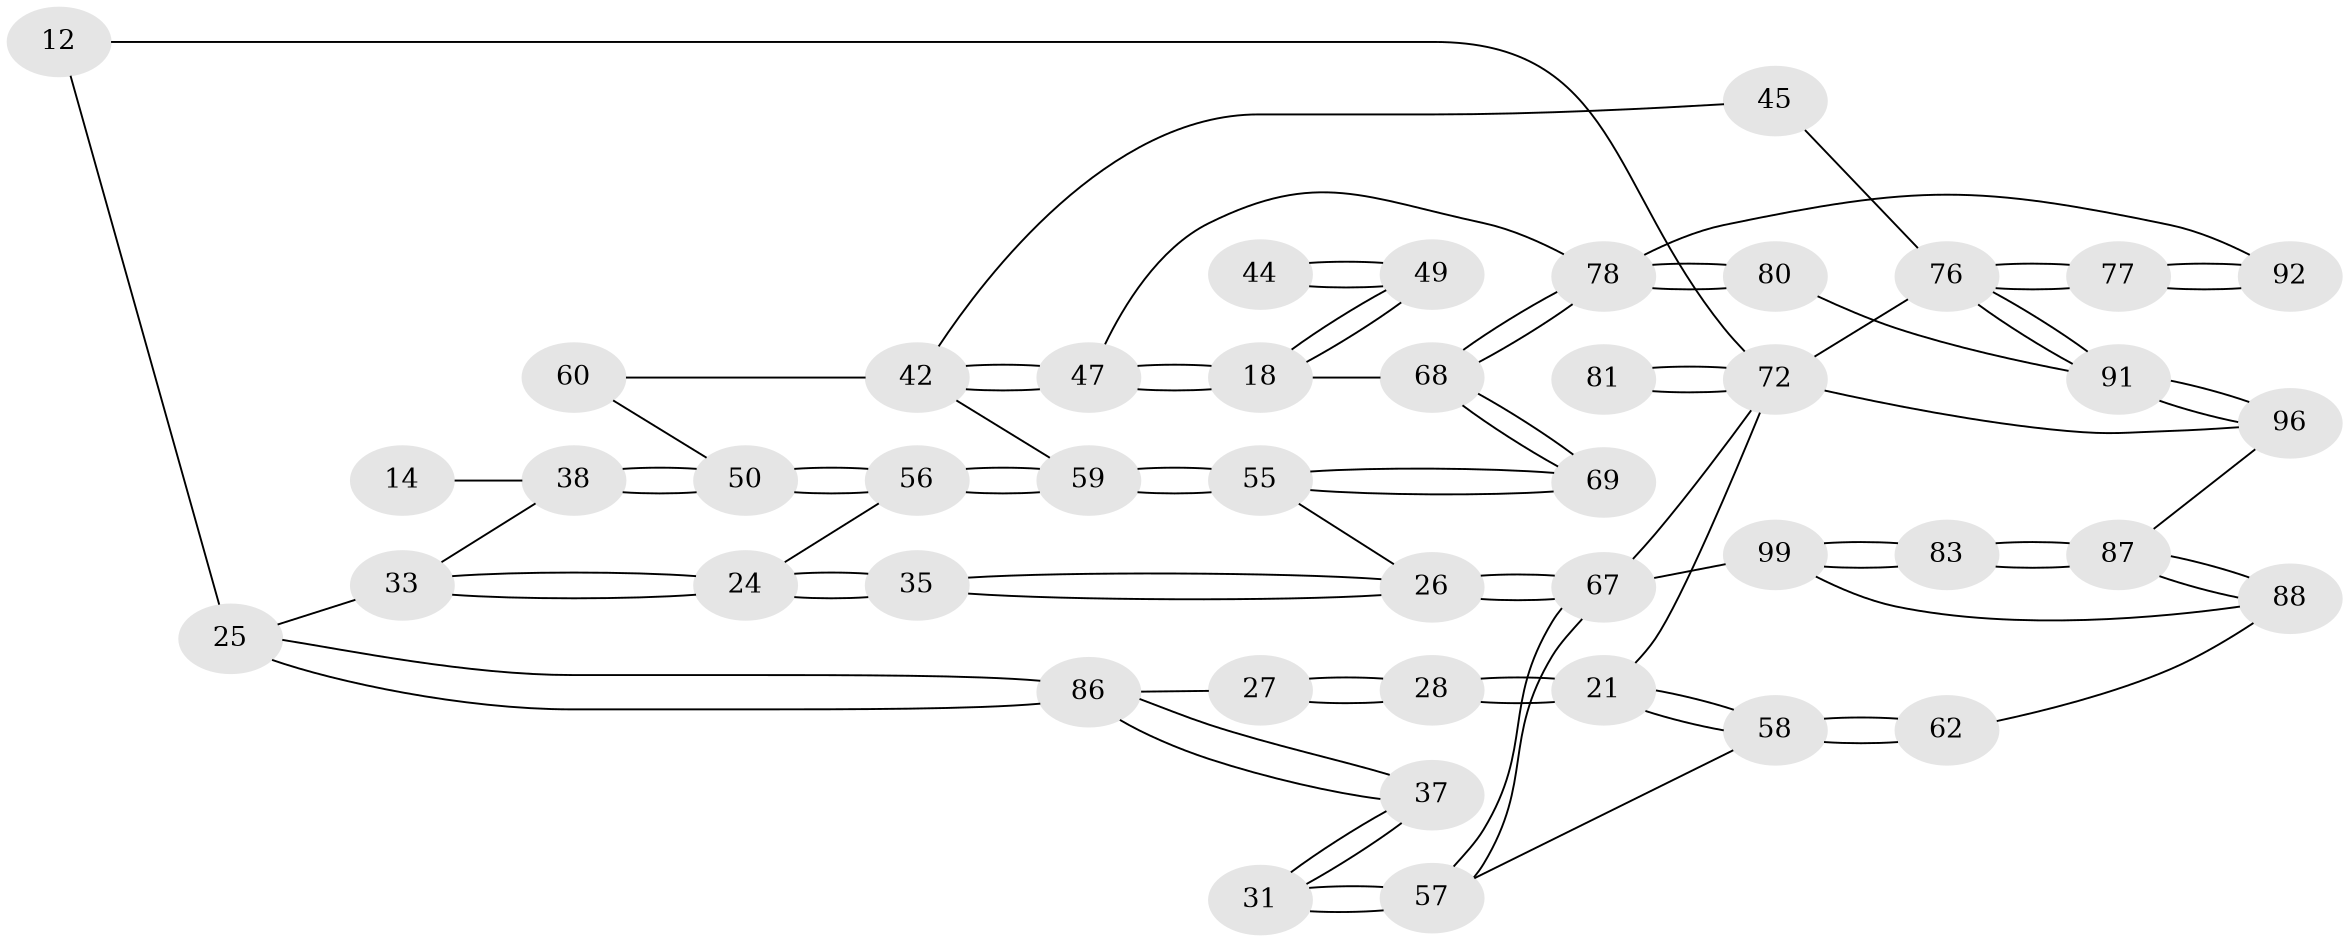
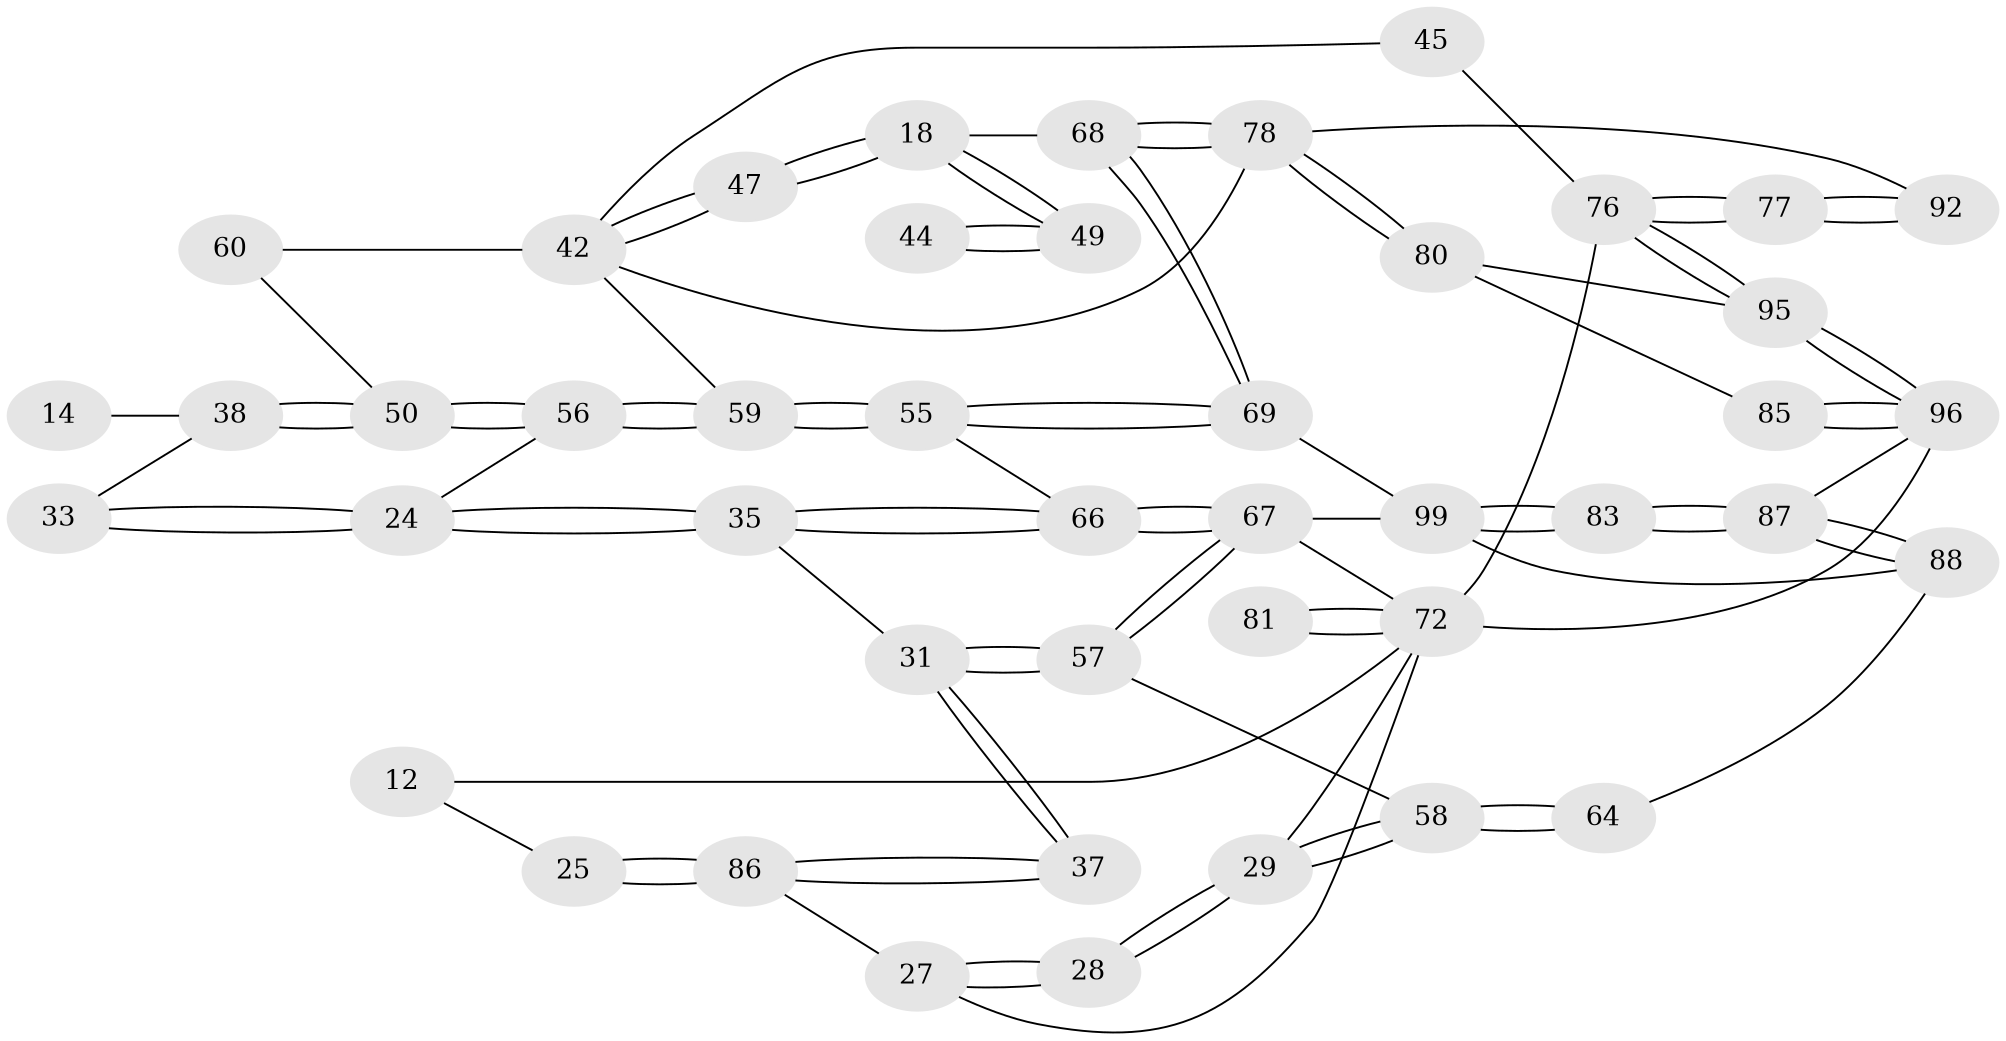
edge "78" -- "47": now "78" -- "42"
node "91": label "91" -> "95"
node "85": added
edge "69" -- "99": added
node "26": label "26" -> "66"
edge "35" -- "31": added
edge "33" -- "25": removed
node "21": label "21" -> "29"
node "62": label "62" -> "64"
edge "72" -- "27": added
